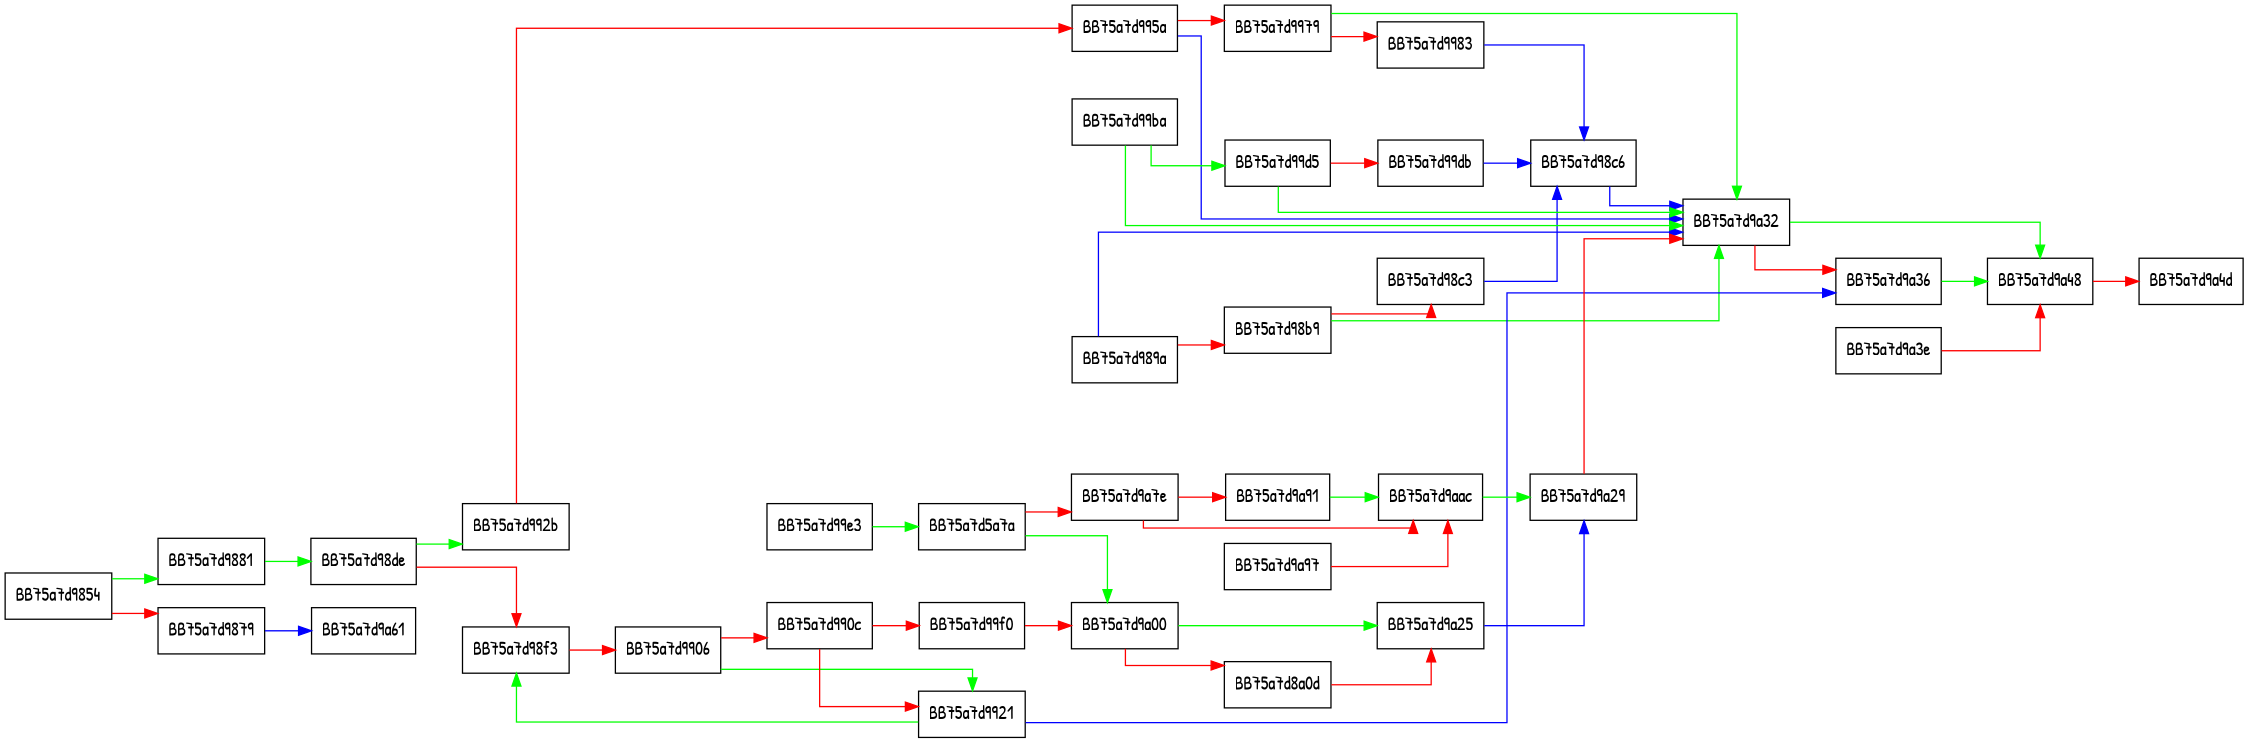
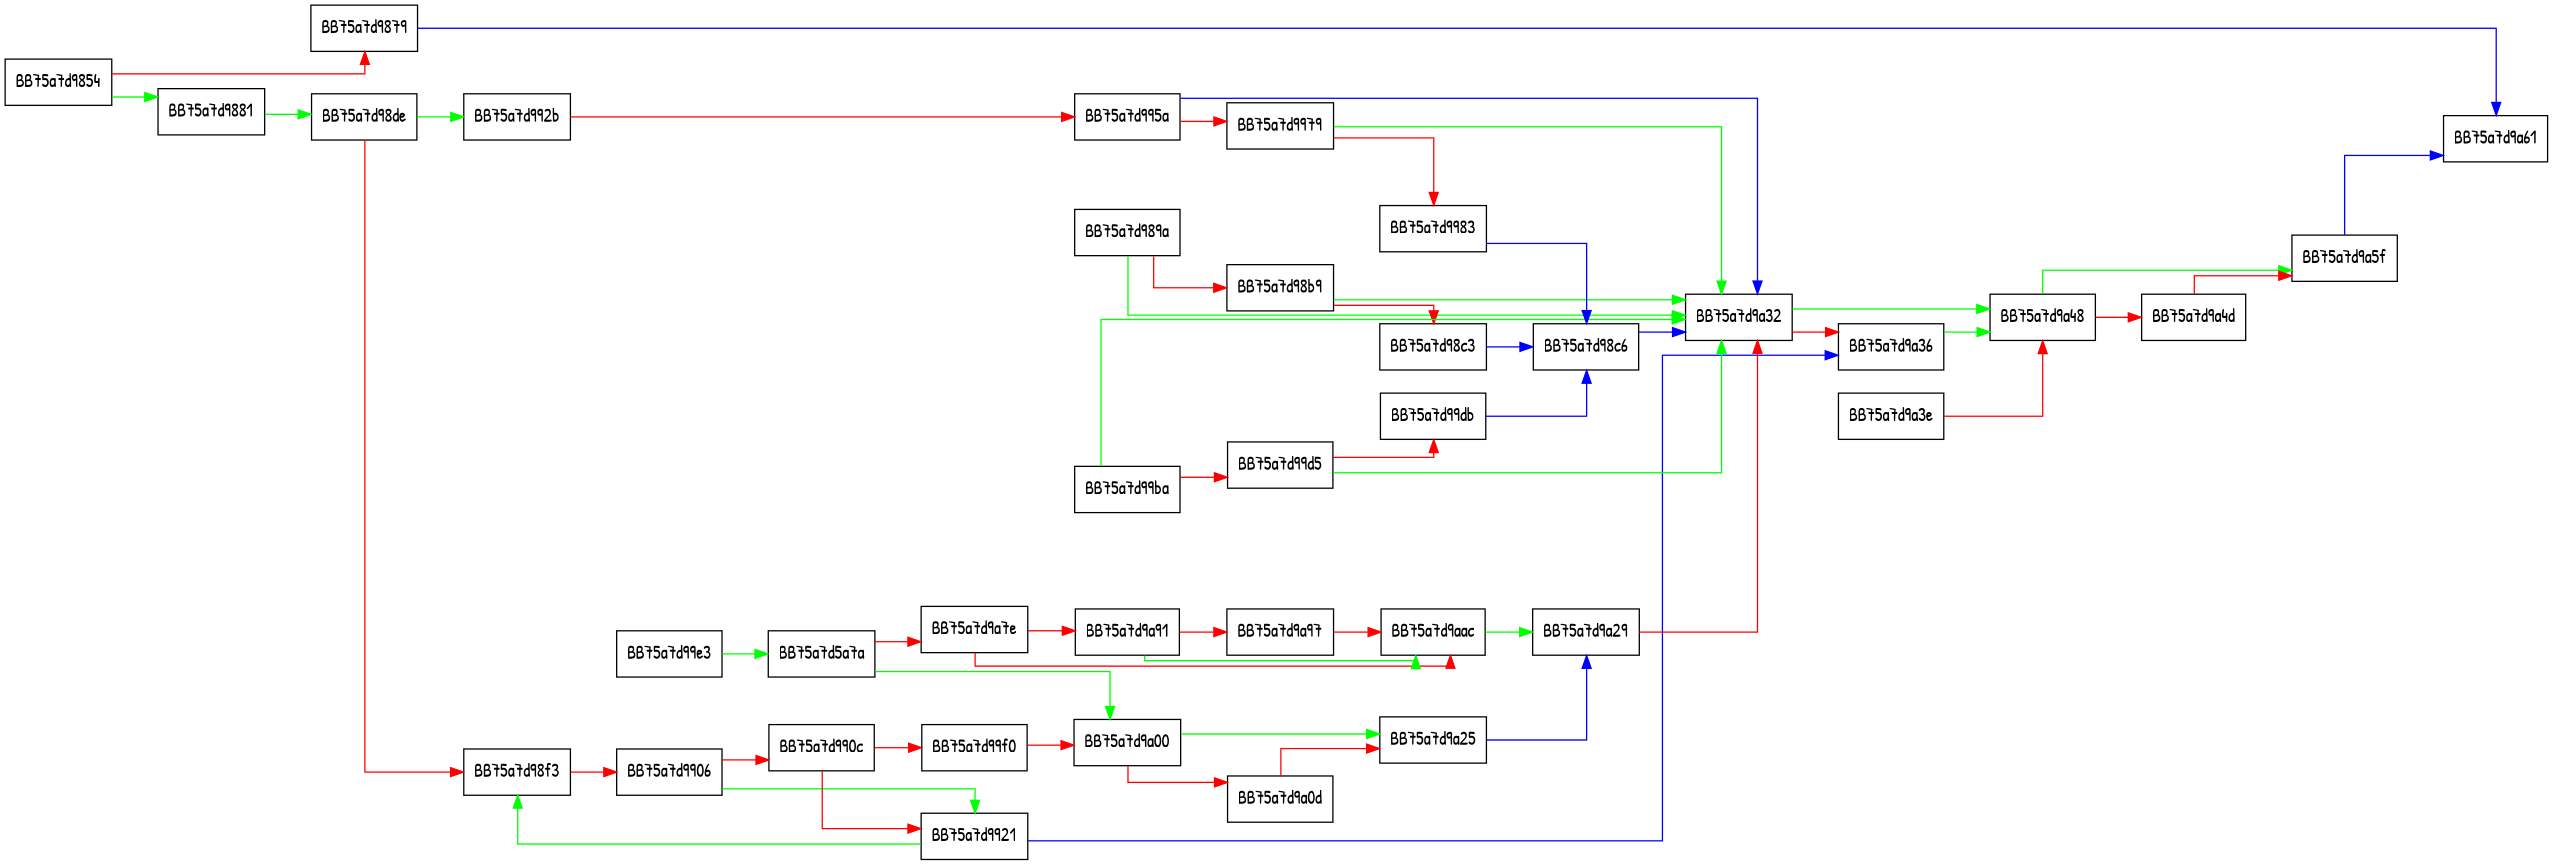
edge "BB75a7d99ba" -> "BB75a7d99d5": color green -> red
edge "BB75a7d989a" -> "BB75a7d9a32": color blue -> green
node "BB75a7d9a5f": added
edge "BB75a7d9a91" -> "BB75a7d9a97": added
node "BB75a7d8a0d": label "BB75a7d8a0d" -> "BB75a7d9a0d"
